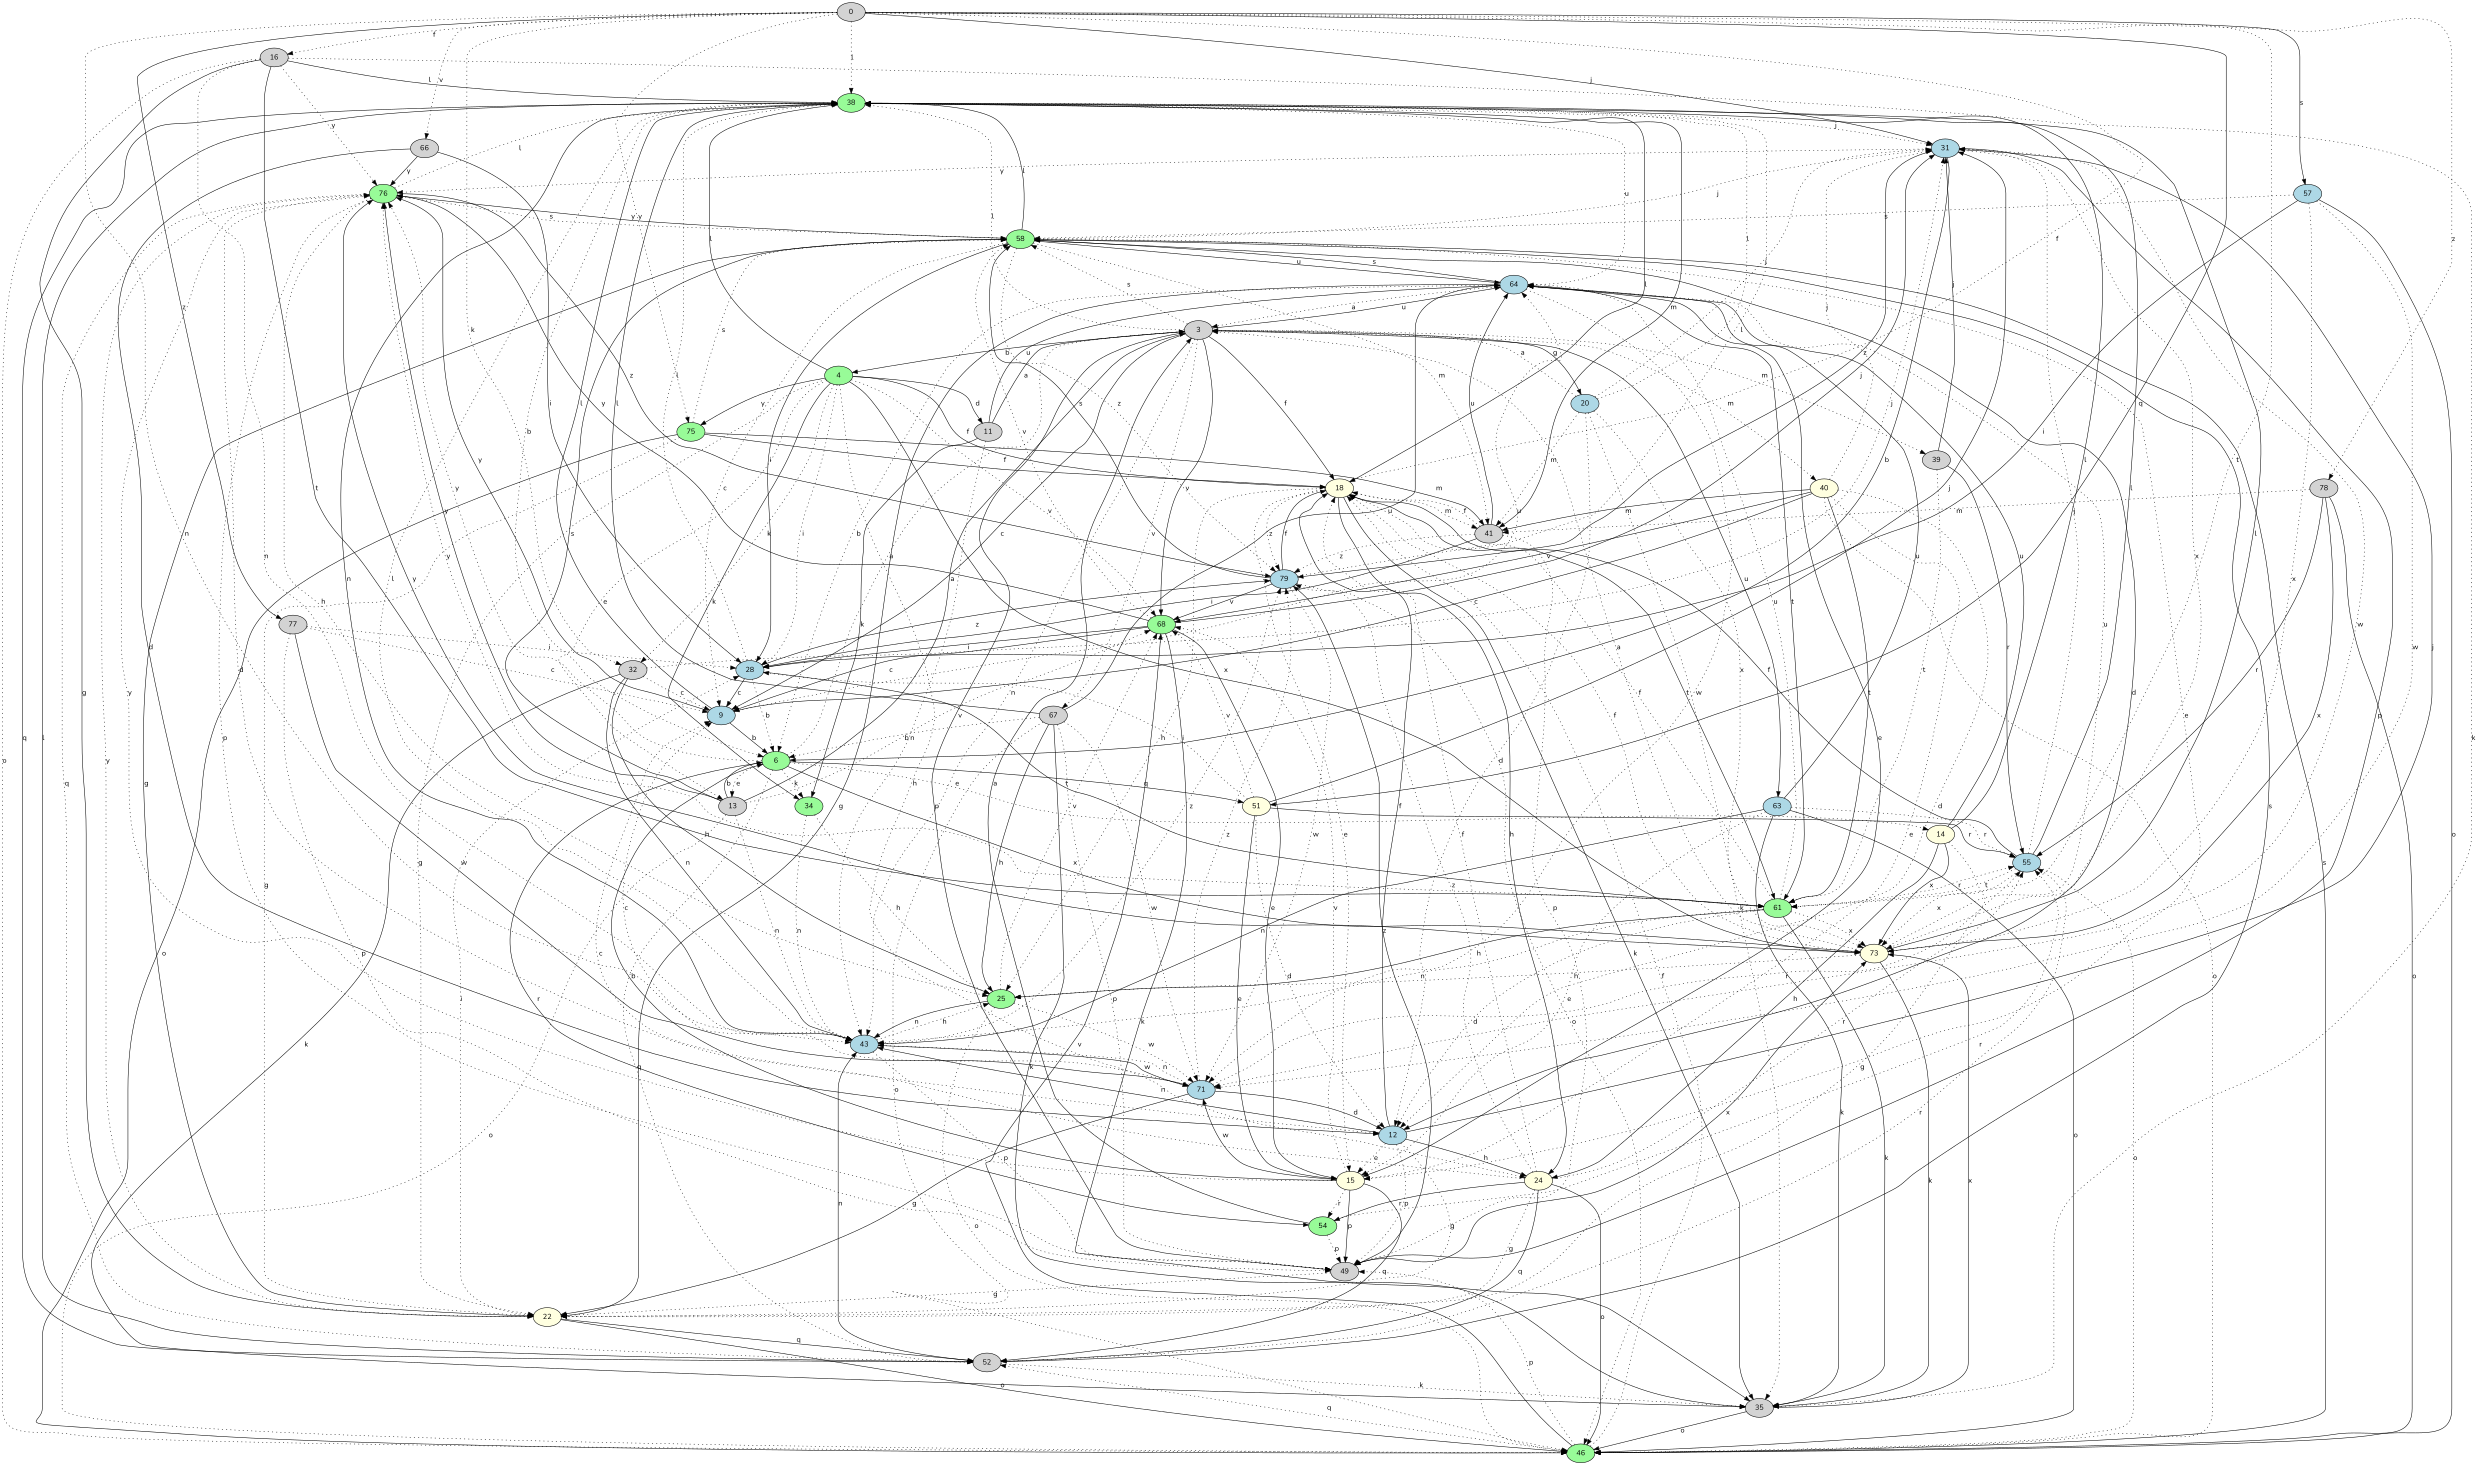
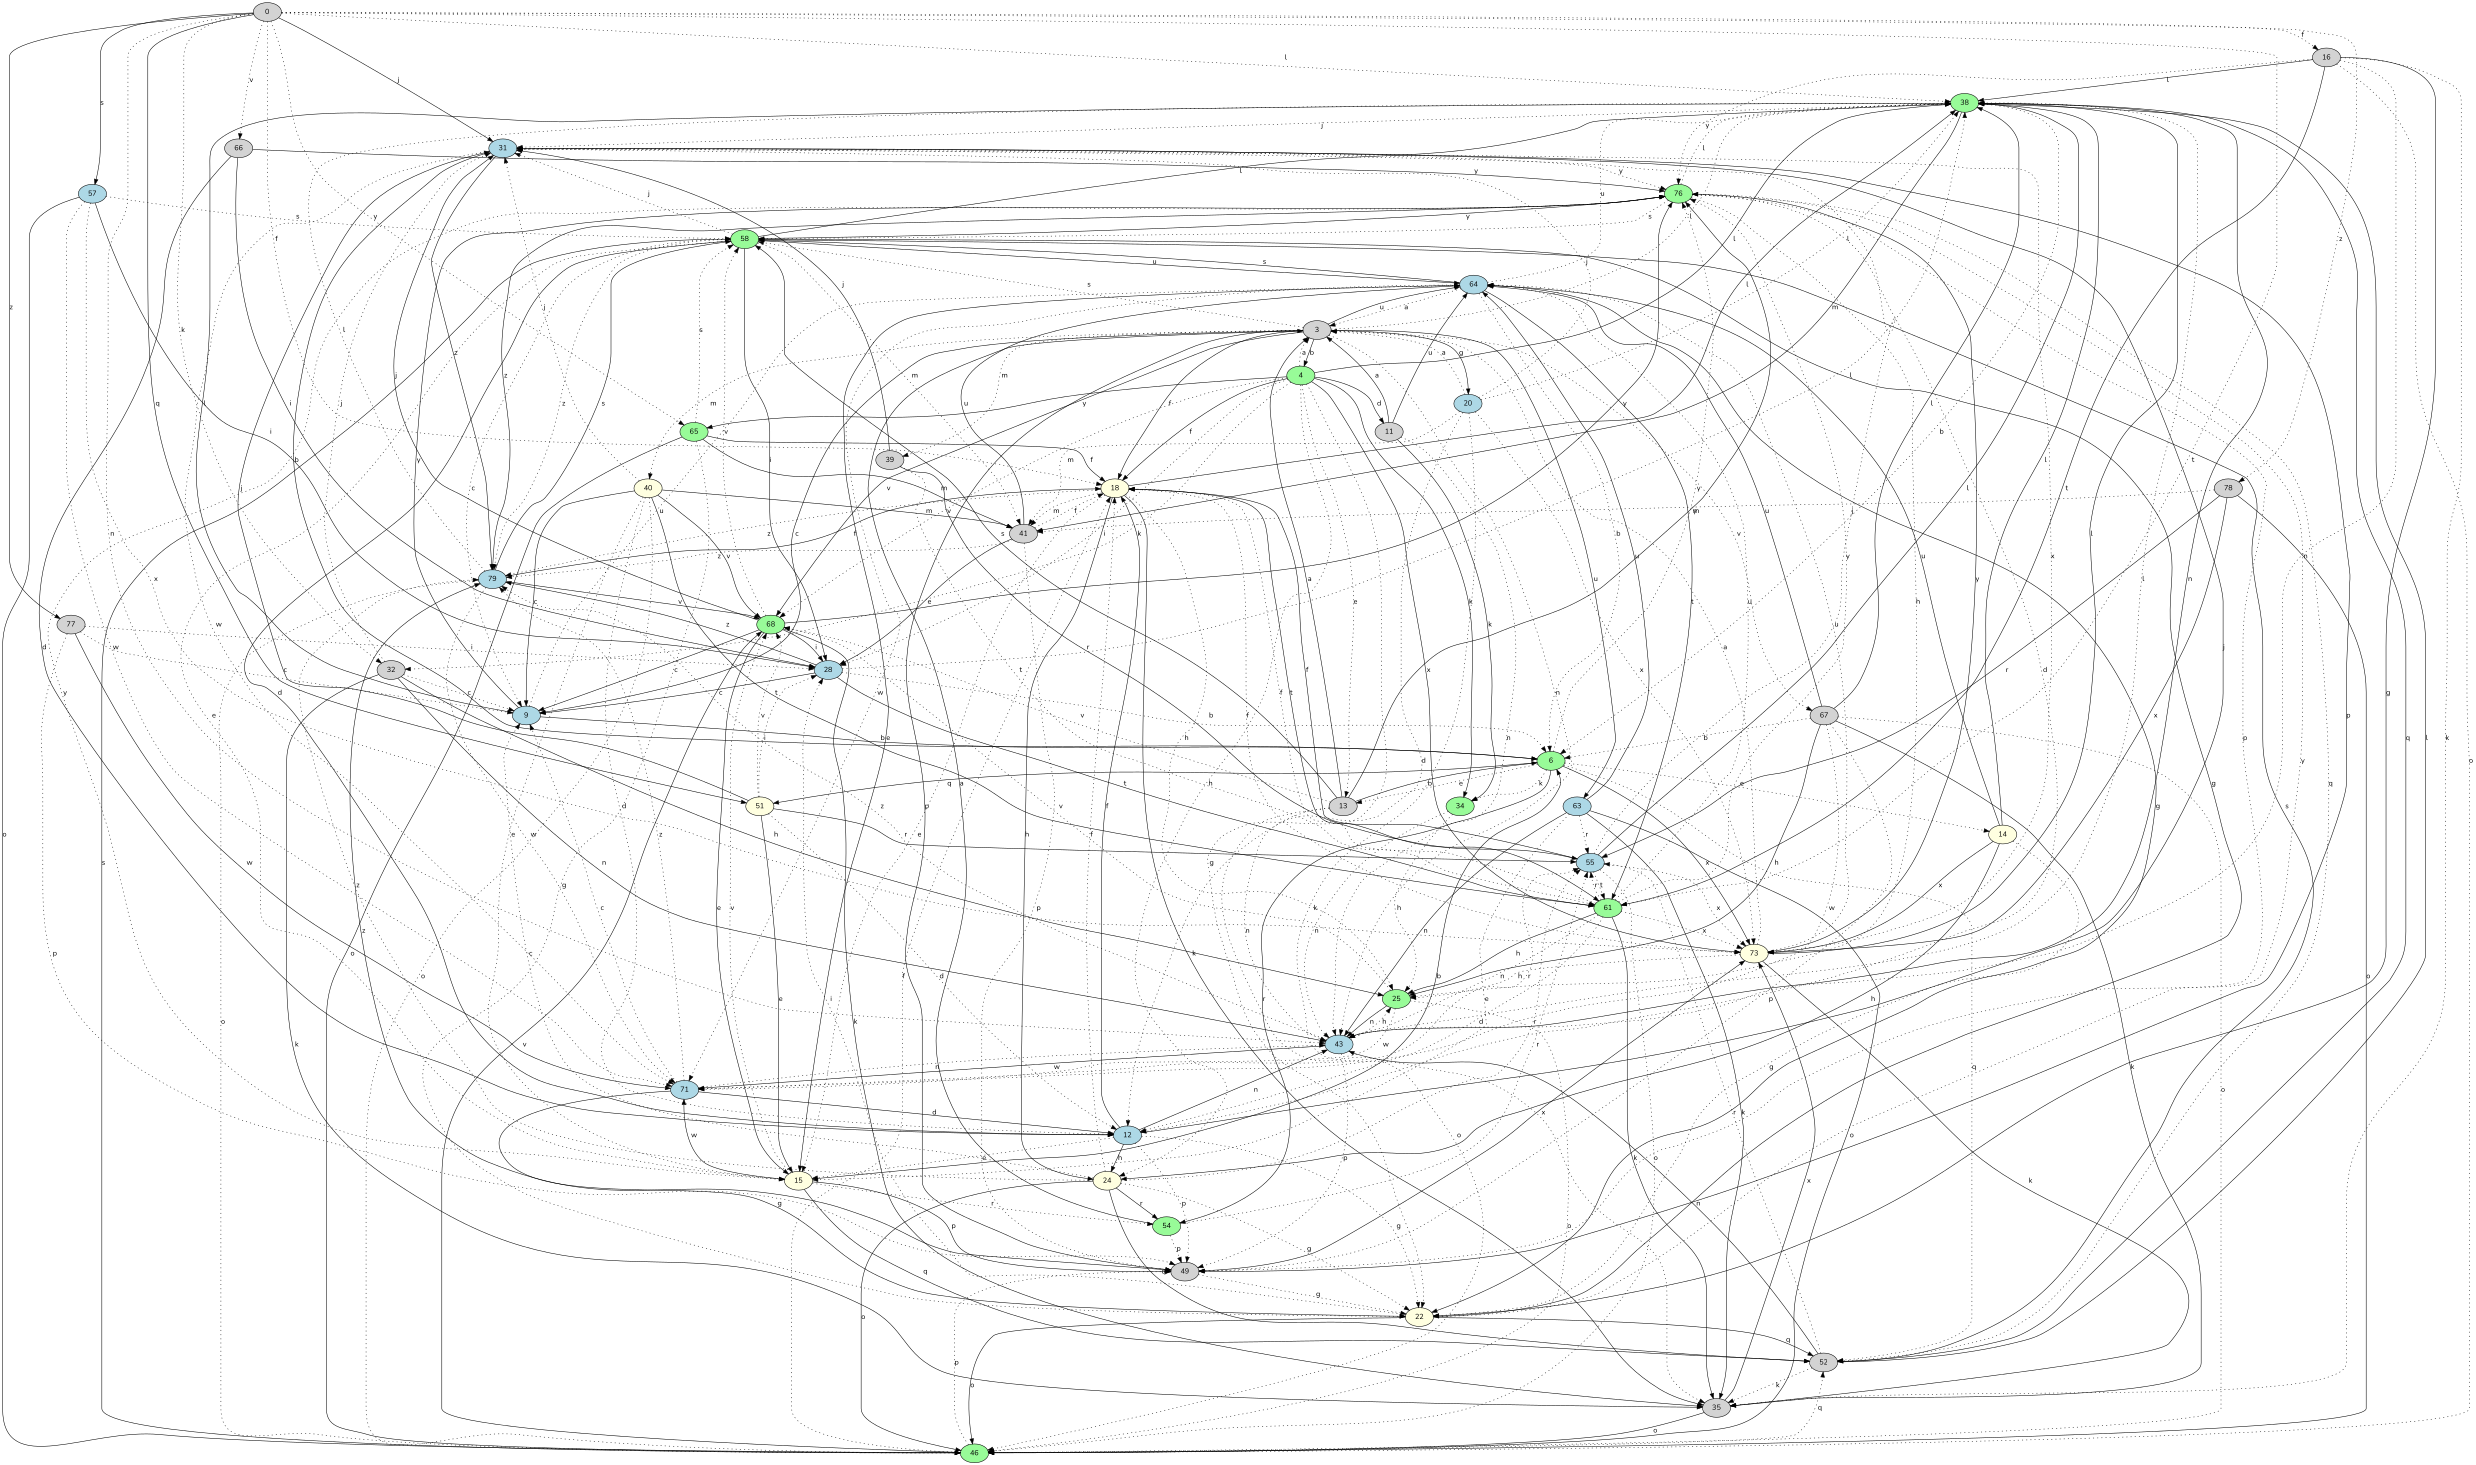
node "75": label "75" -> "65"
edge "6" -> "3": now "4" -> "3"
edge "41" -> "28": label "i" -> "e"
